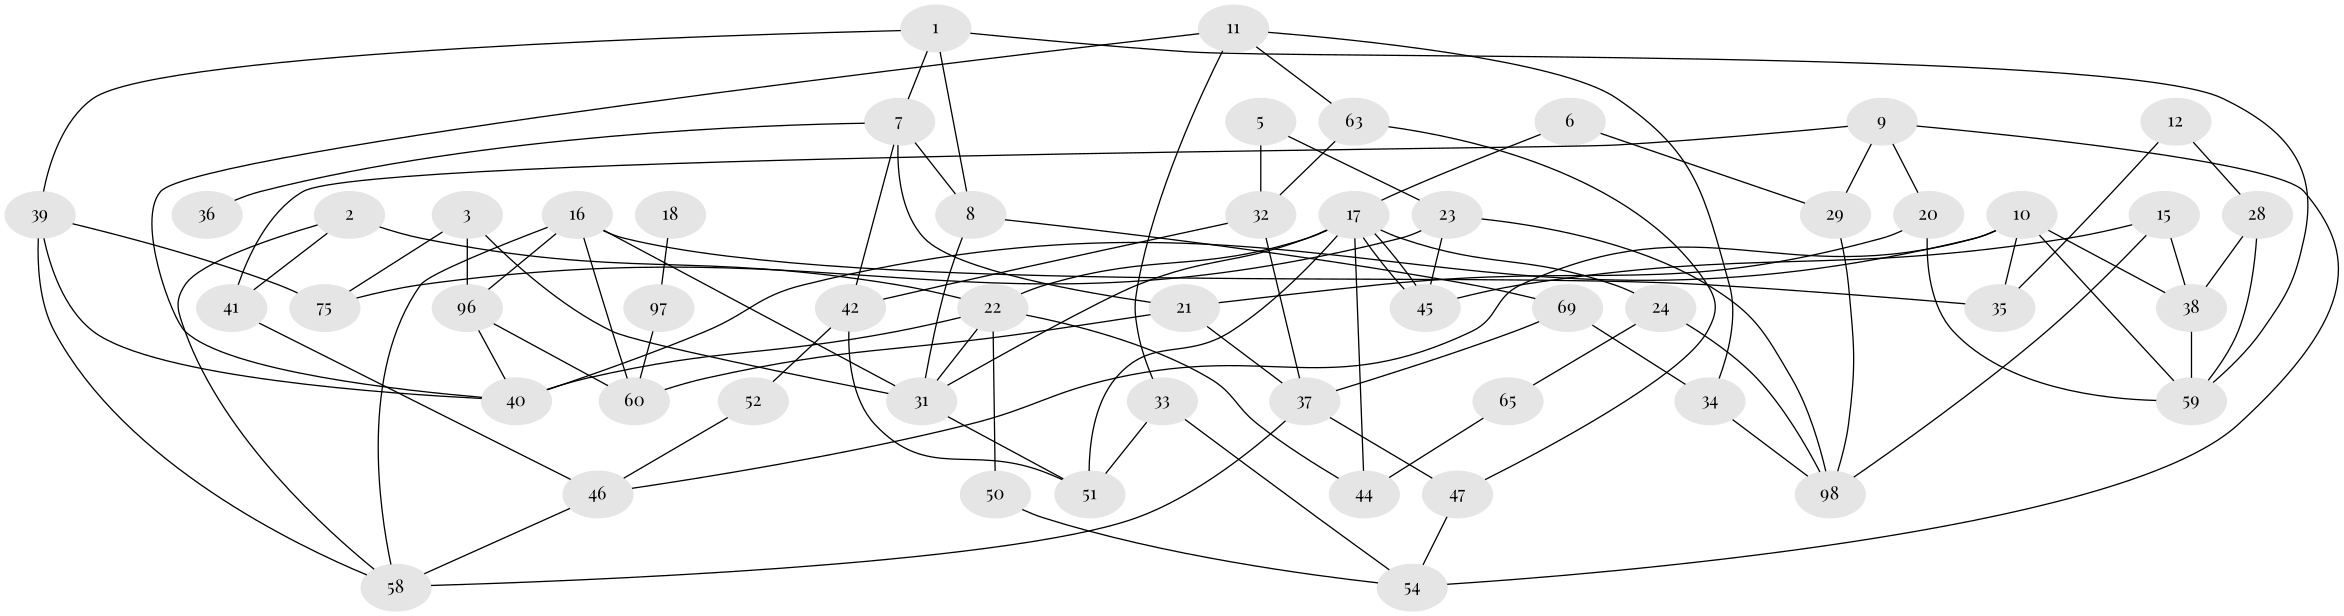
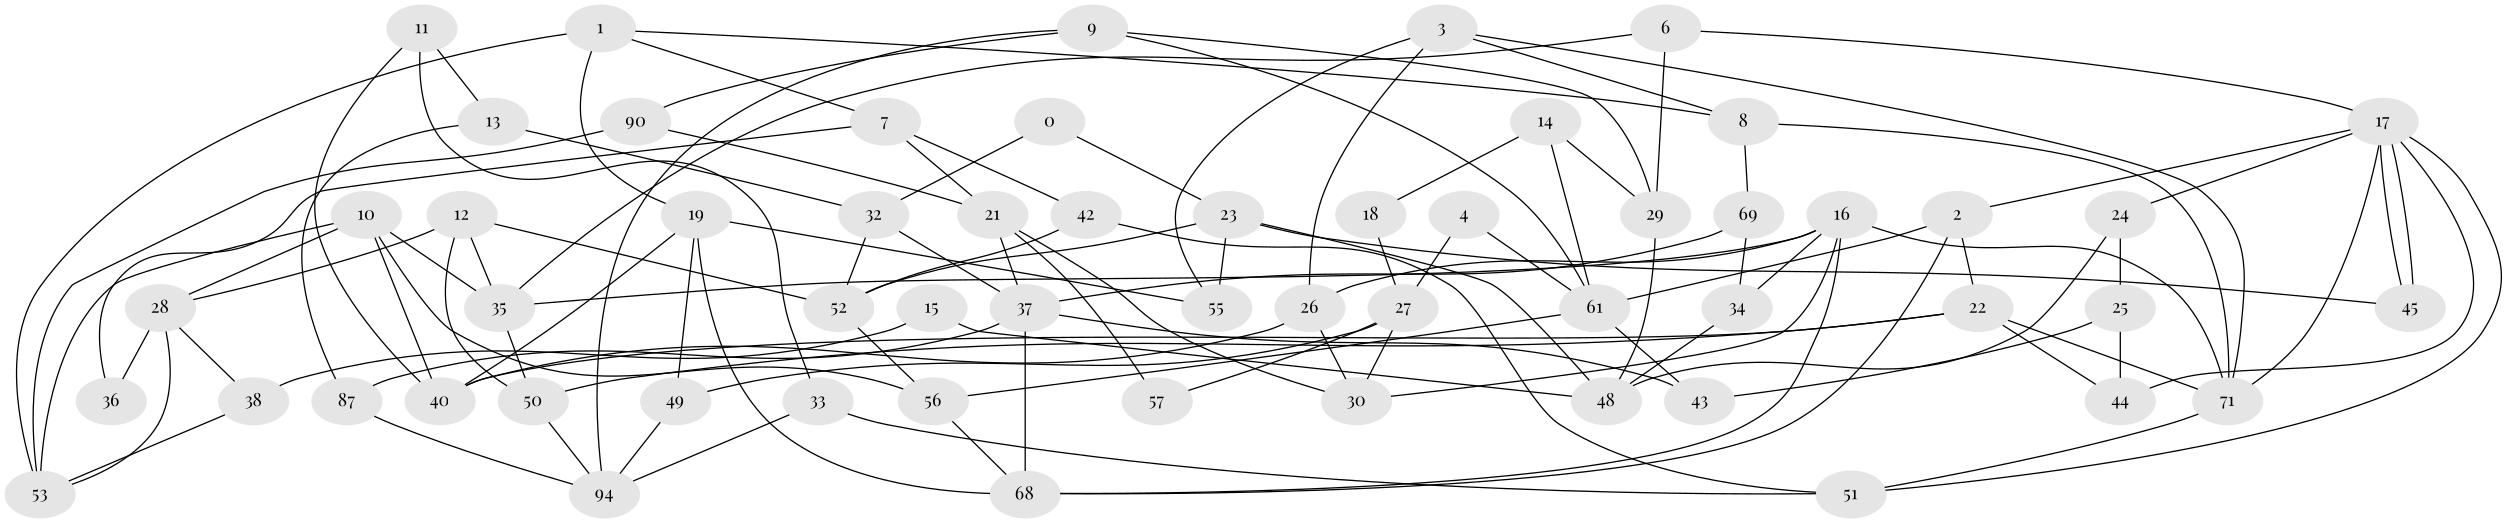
edge "6" -- "35": added
edge "11" -- "34": now "16" -- "34"
node "5": label "5" -> "0"
node "63": label "63" -> "13"
node "14": added
edge "7" -- "8": now "3" -- "8"
node "39": label "39" -> "19"
node "4": added
node "20": label "20" -> "90"
edge "15" -- "45": removed
edge "23" -- "52": added
edge "32" -- "42": now "32" -- "52"
edge "10" -- "38": now "10" -- "28"
edge "12" -- "52": added
edge "17" -- "22": now "17" -- "2"
node "41": label "41" -> "61"
node "75": label "75" -> "55"
node "96": label "96" -> "26"
node "97": label "97" -> "27"
edge "12" -- "50": added
edge "35" -- "50": added
edge "28" -- "36": added
node "60": label "60" -> "30"
node "49": added
node "31": label "31" -> "71"
node "57": added
node "65": label "65" -> "25"
node "43": added
node "59": label "59" -> "53"
node "46": label "46" -> "56"
node "47": label "47" -> "87"
node "98": label "98" -> "48"
node "58": label "58" -> "68"
node "54": label "54" -> "94"
